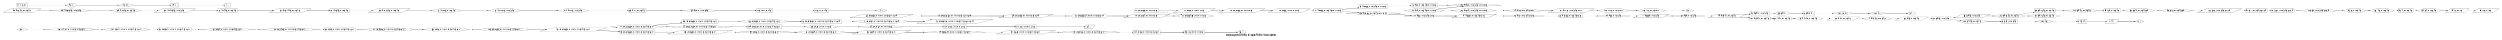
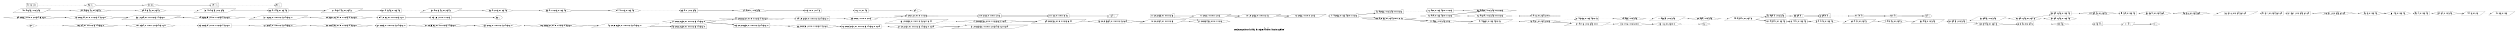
edge "74 | 9 18 : 0 1 2 3 4 5 10 11" -> "27 | 9 17 18 : 0 1 2 3 4 5 10 11": now "78 | 9 37 : 0 1 2 3 4 5 12 13" -> "27 | 9 17 18 : 0 1 2 3 4 5 10 11"
node "103 | 20 26 30 : 0 1 10 11 12 13 14 15 16 17": removed
